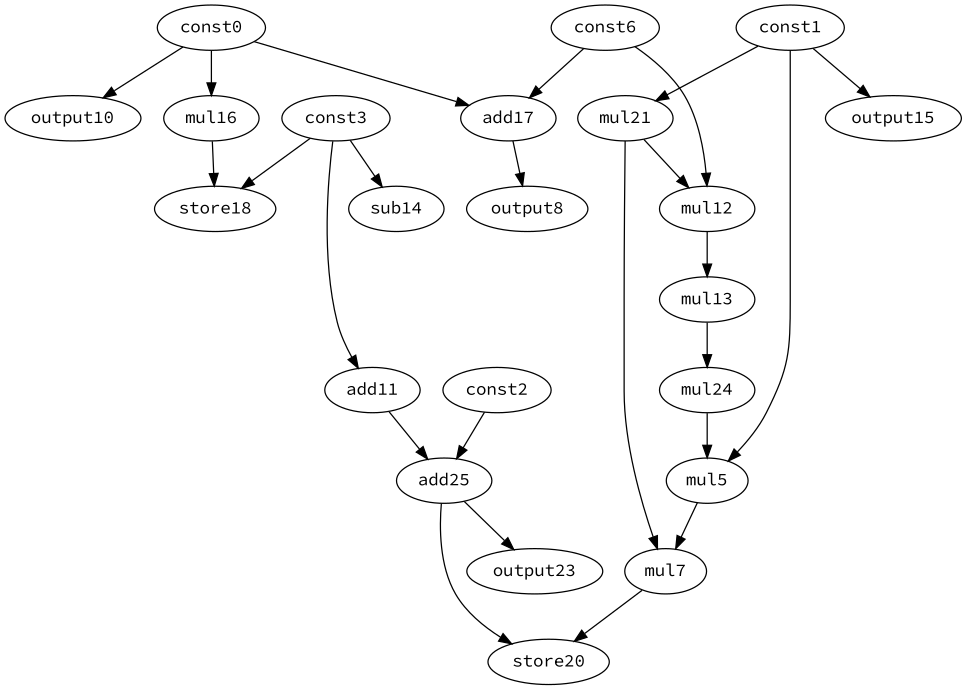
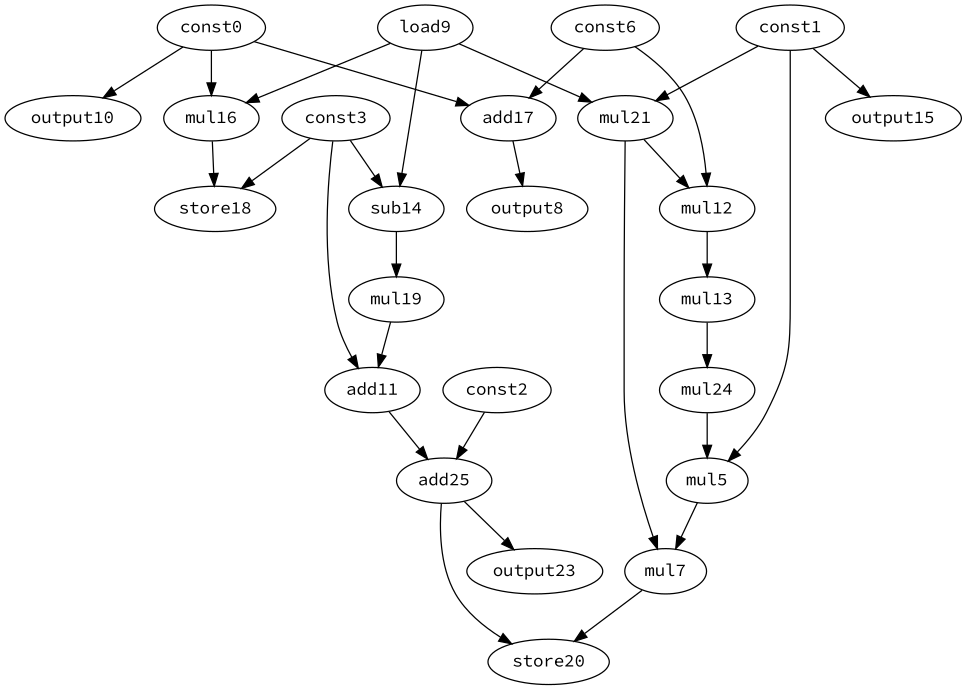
node "load9": added
node "mul19": added
